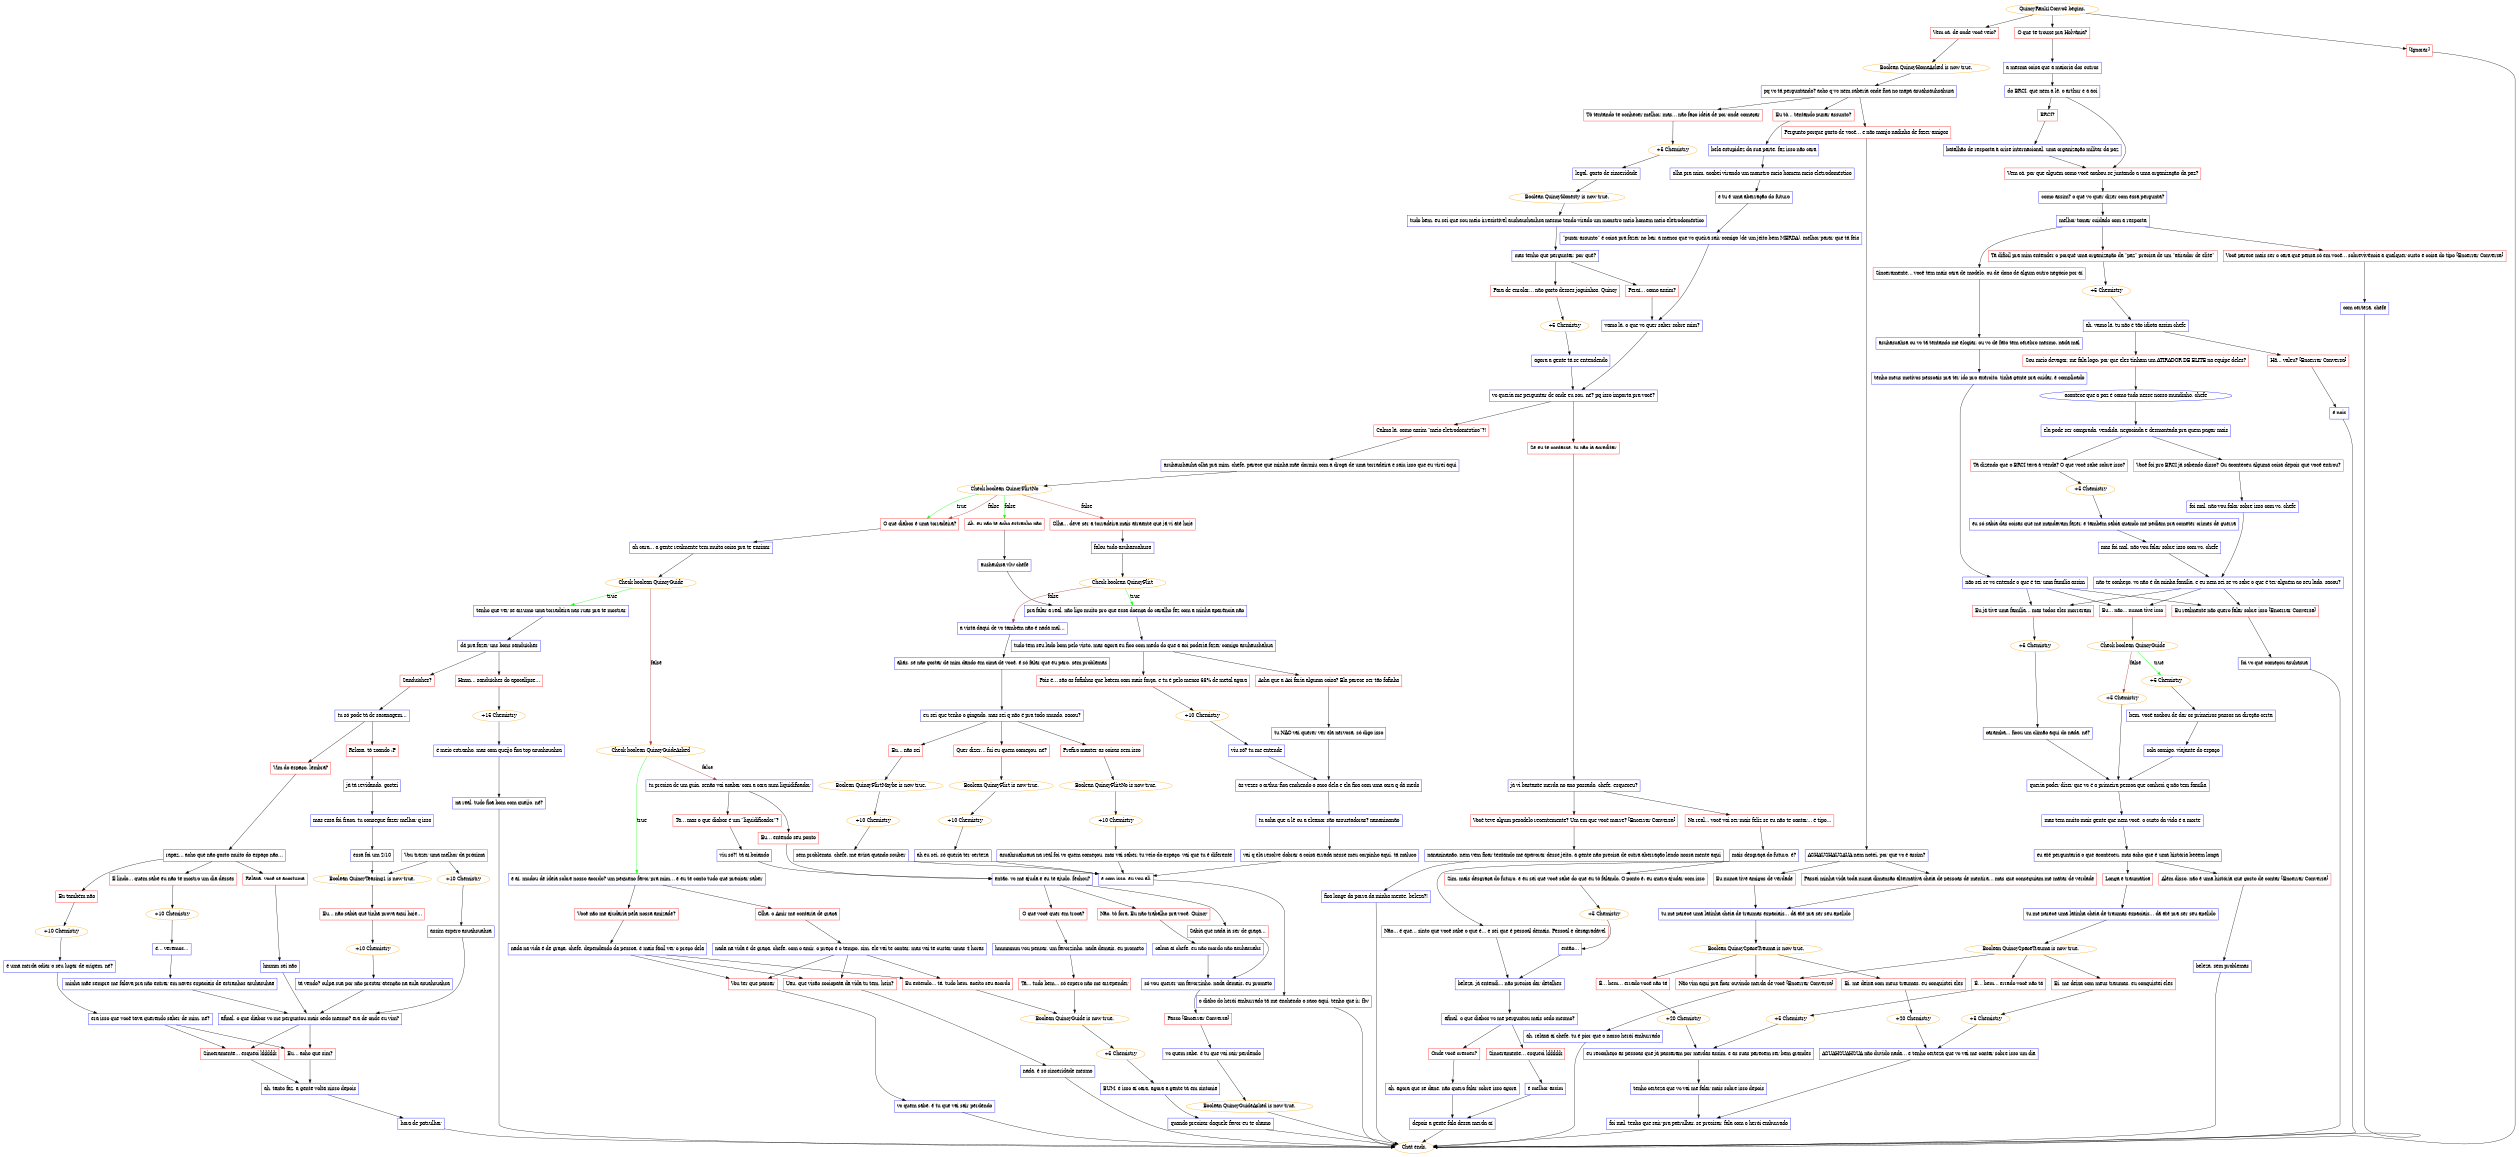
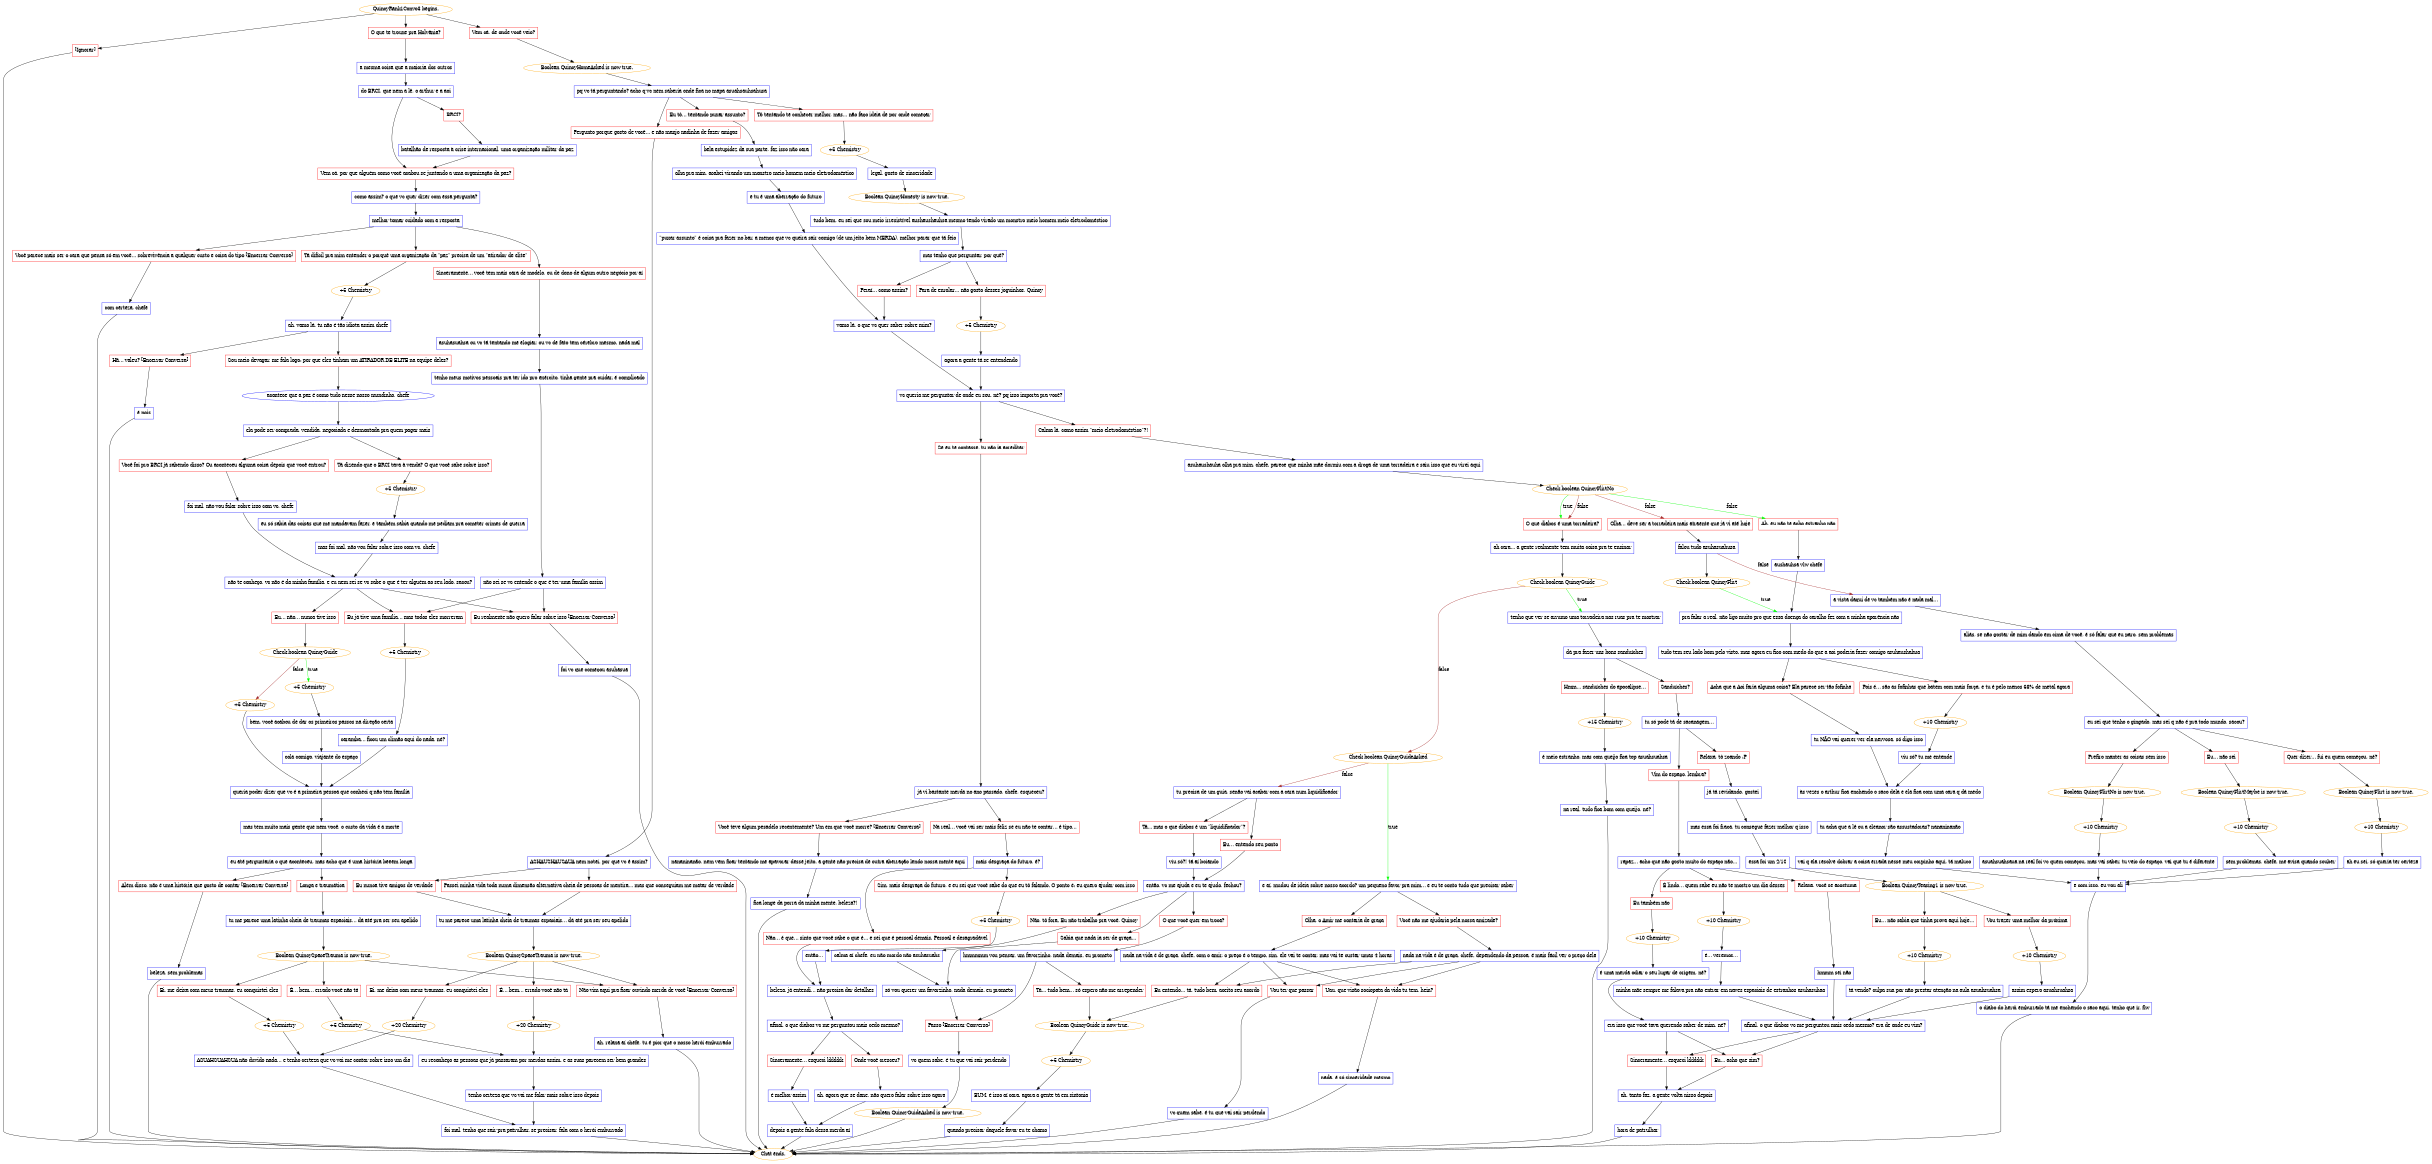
edge "Check boolean QuincyFlirt" -> "a vista daqui de vc também não é nada mal…": now "falou tudo asuhasuahusa" -> "a vista daqui de vc também não é nada mal…"
edge "não sei se vc entende o que é ter uma família assim" -> "Eu… não… nunca tive isso": removed
edge "Vou trazer uma melhor da próxima" -> "Boolean QuincyTeasing1 is now true.": reversed
edge "hmmmmm vou pensar. um favorzinho, nada demais. eu prometo" -> "Passo [Encerrar Conversa]": added
